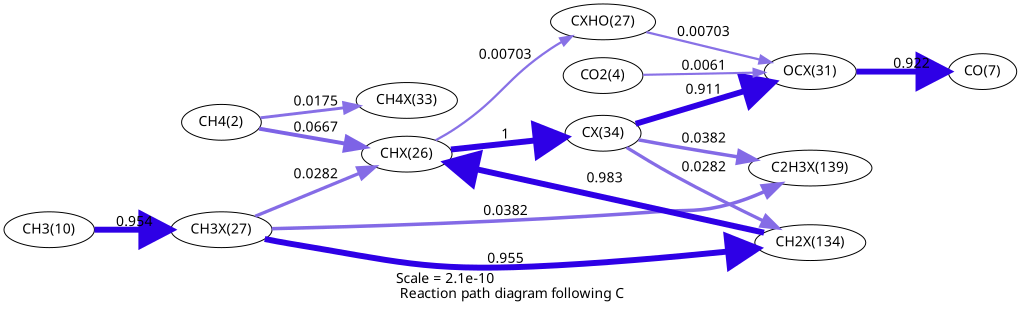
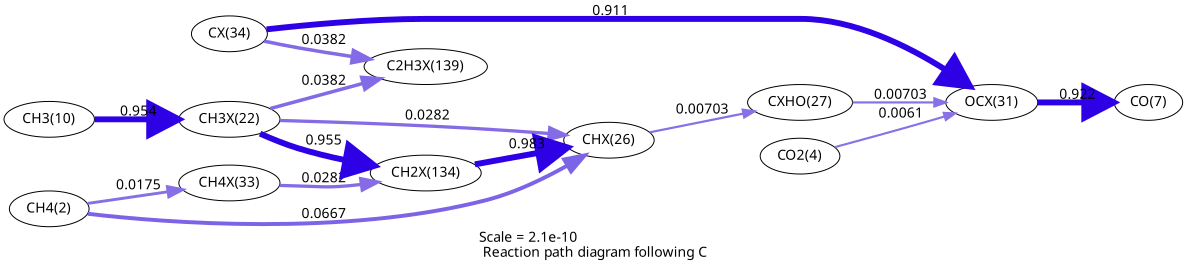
edge "CHX(26)" -> "CX(34)": removed, label "1"
edge "CX(34)" -> "CH2X(134)": now "CH4X(33)" -> "CH2X(134)"
node "CH3X(27)": label "CH3X(27)" -> "CH3X(22)"
